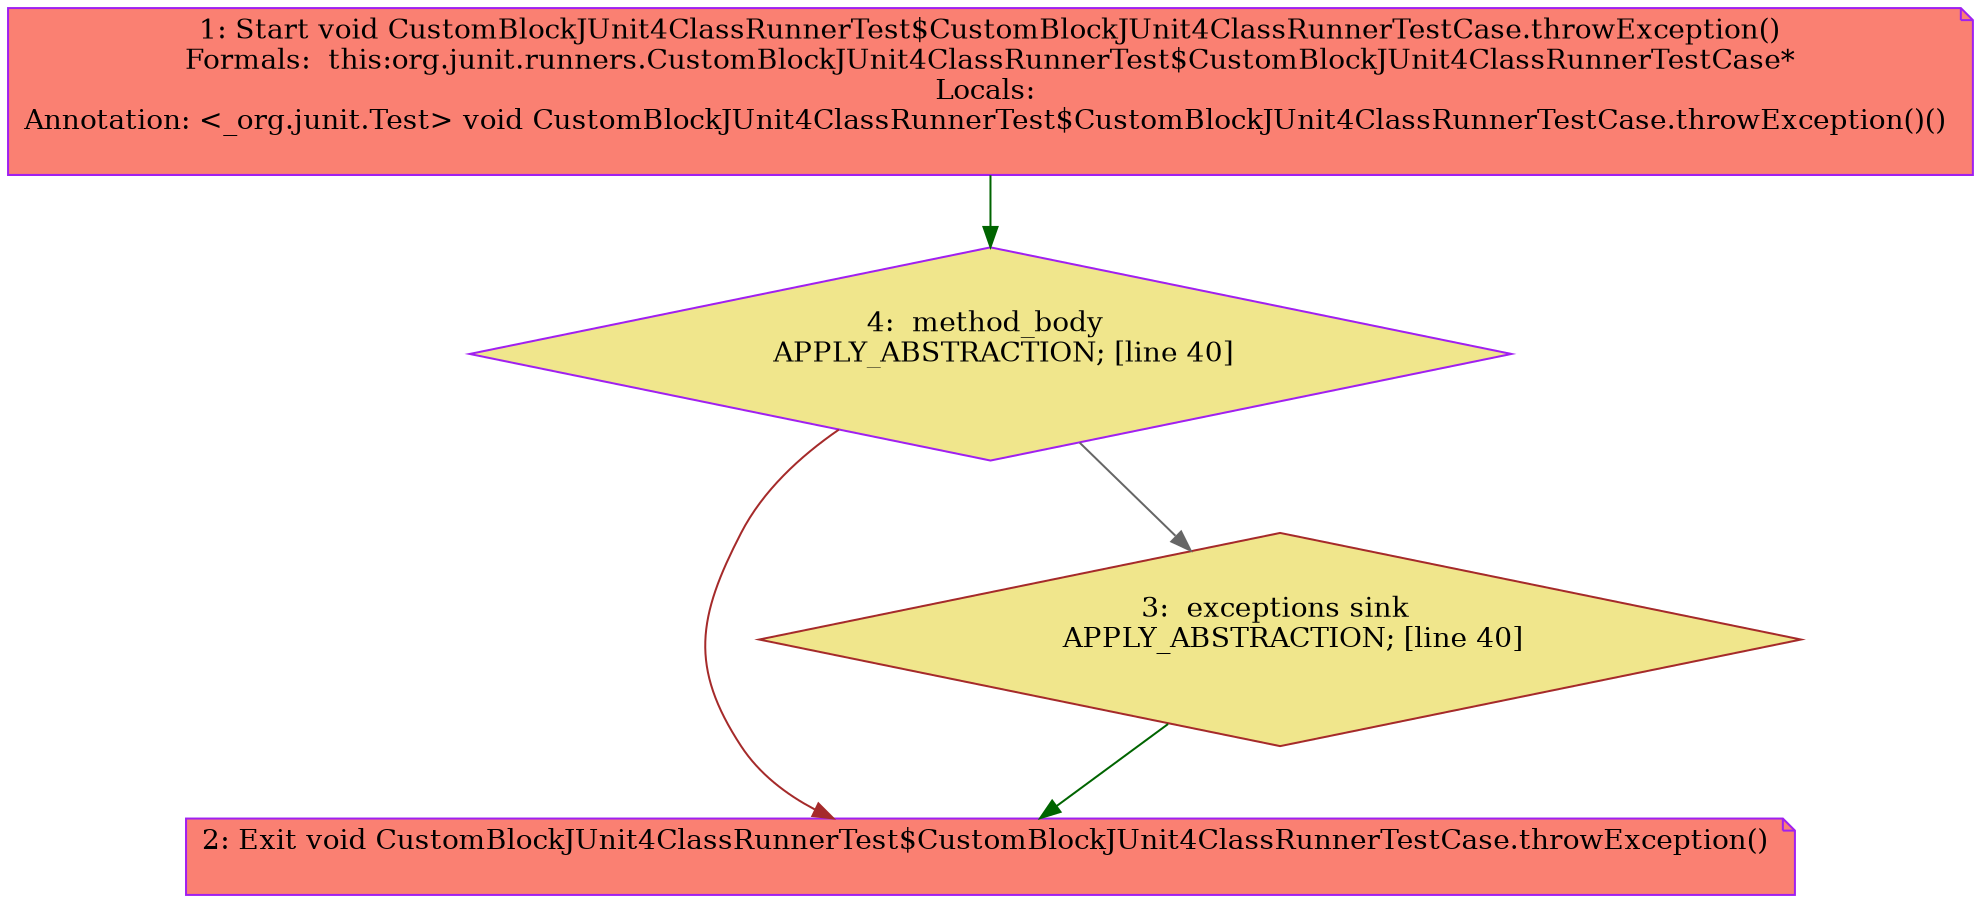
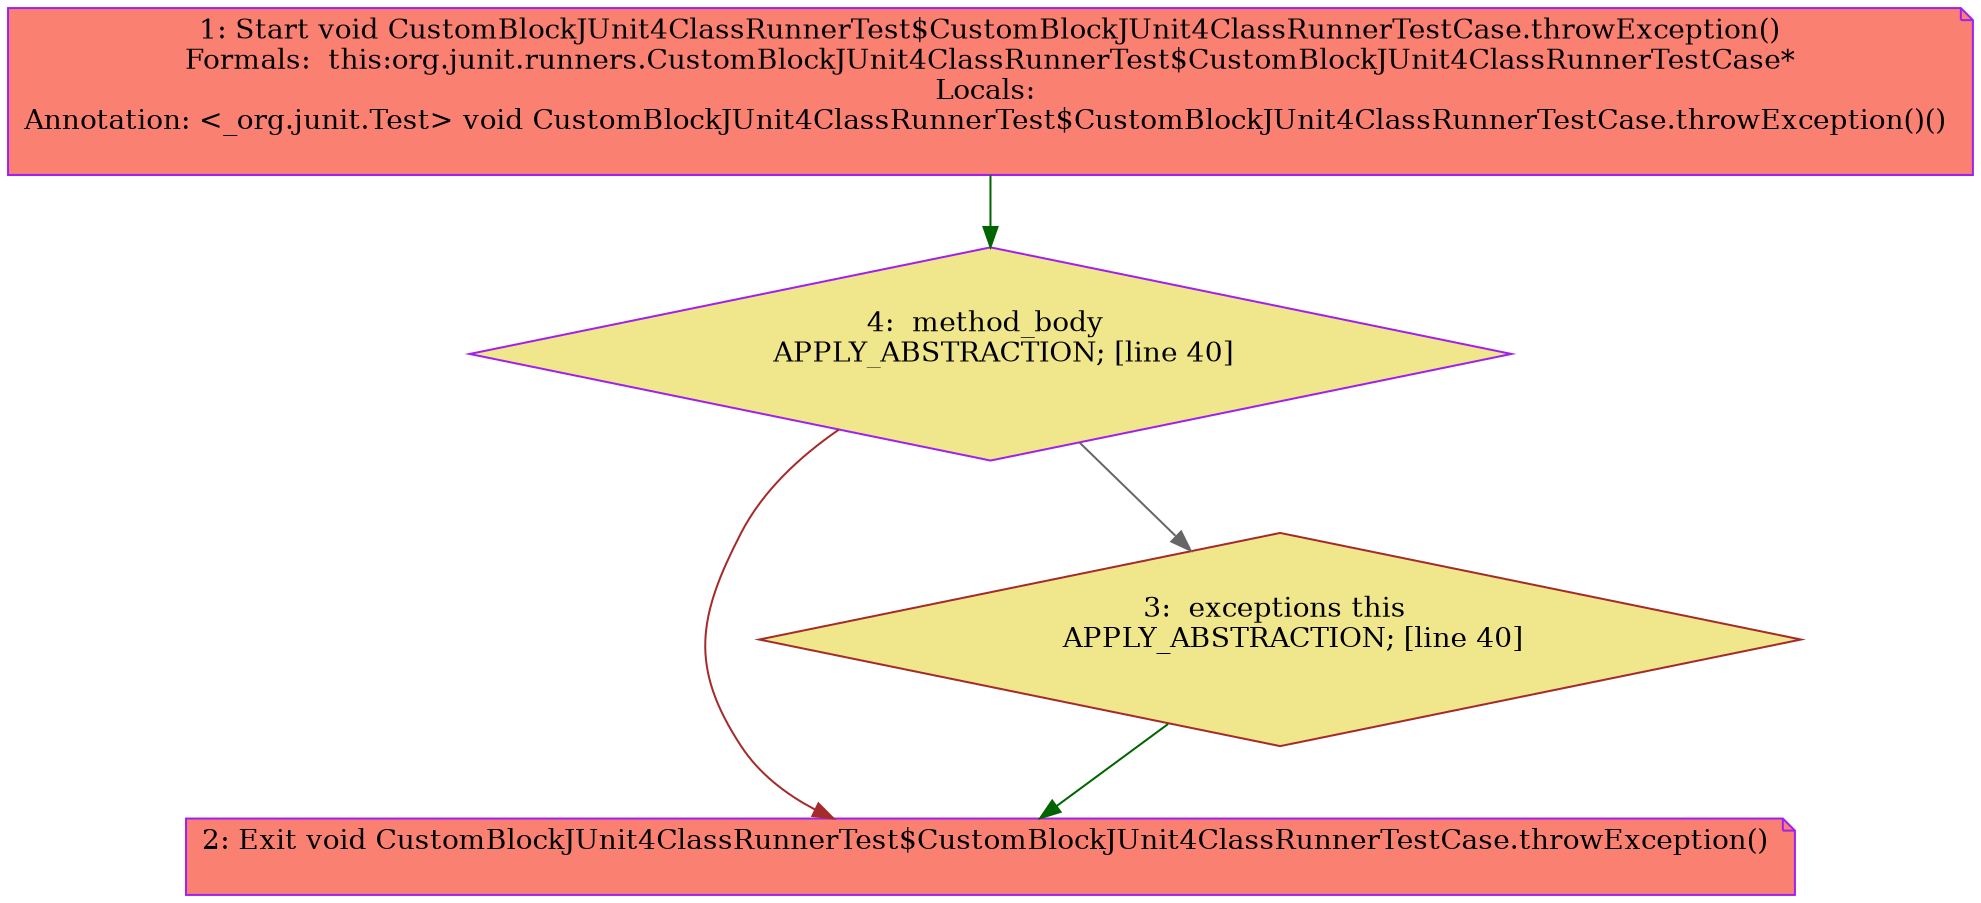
node "3:  exceptions sink APPLY_ABSTRACTION; [line 40]": label "3:  exceptions sink APPLY_ABSTRACTION; [line 40]" -> "3:  exceptions this APPLY_ABSTRACTION; [line 40]"
